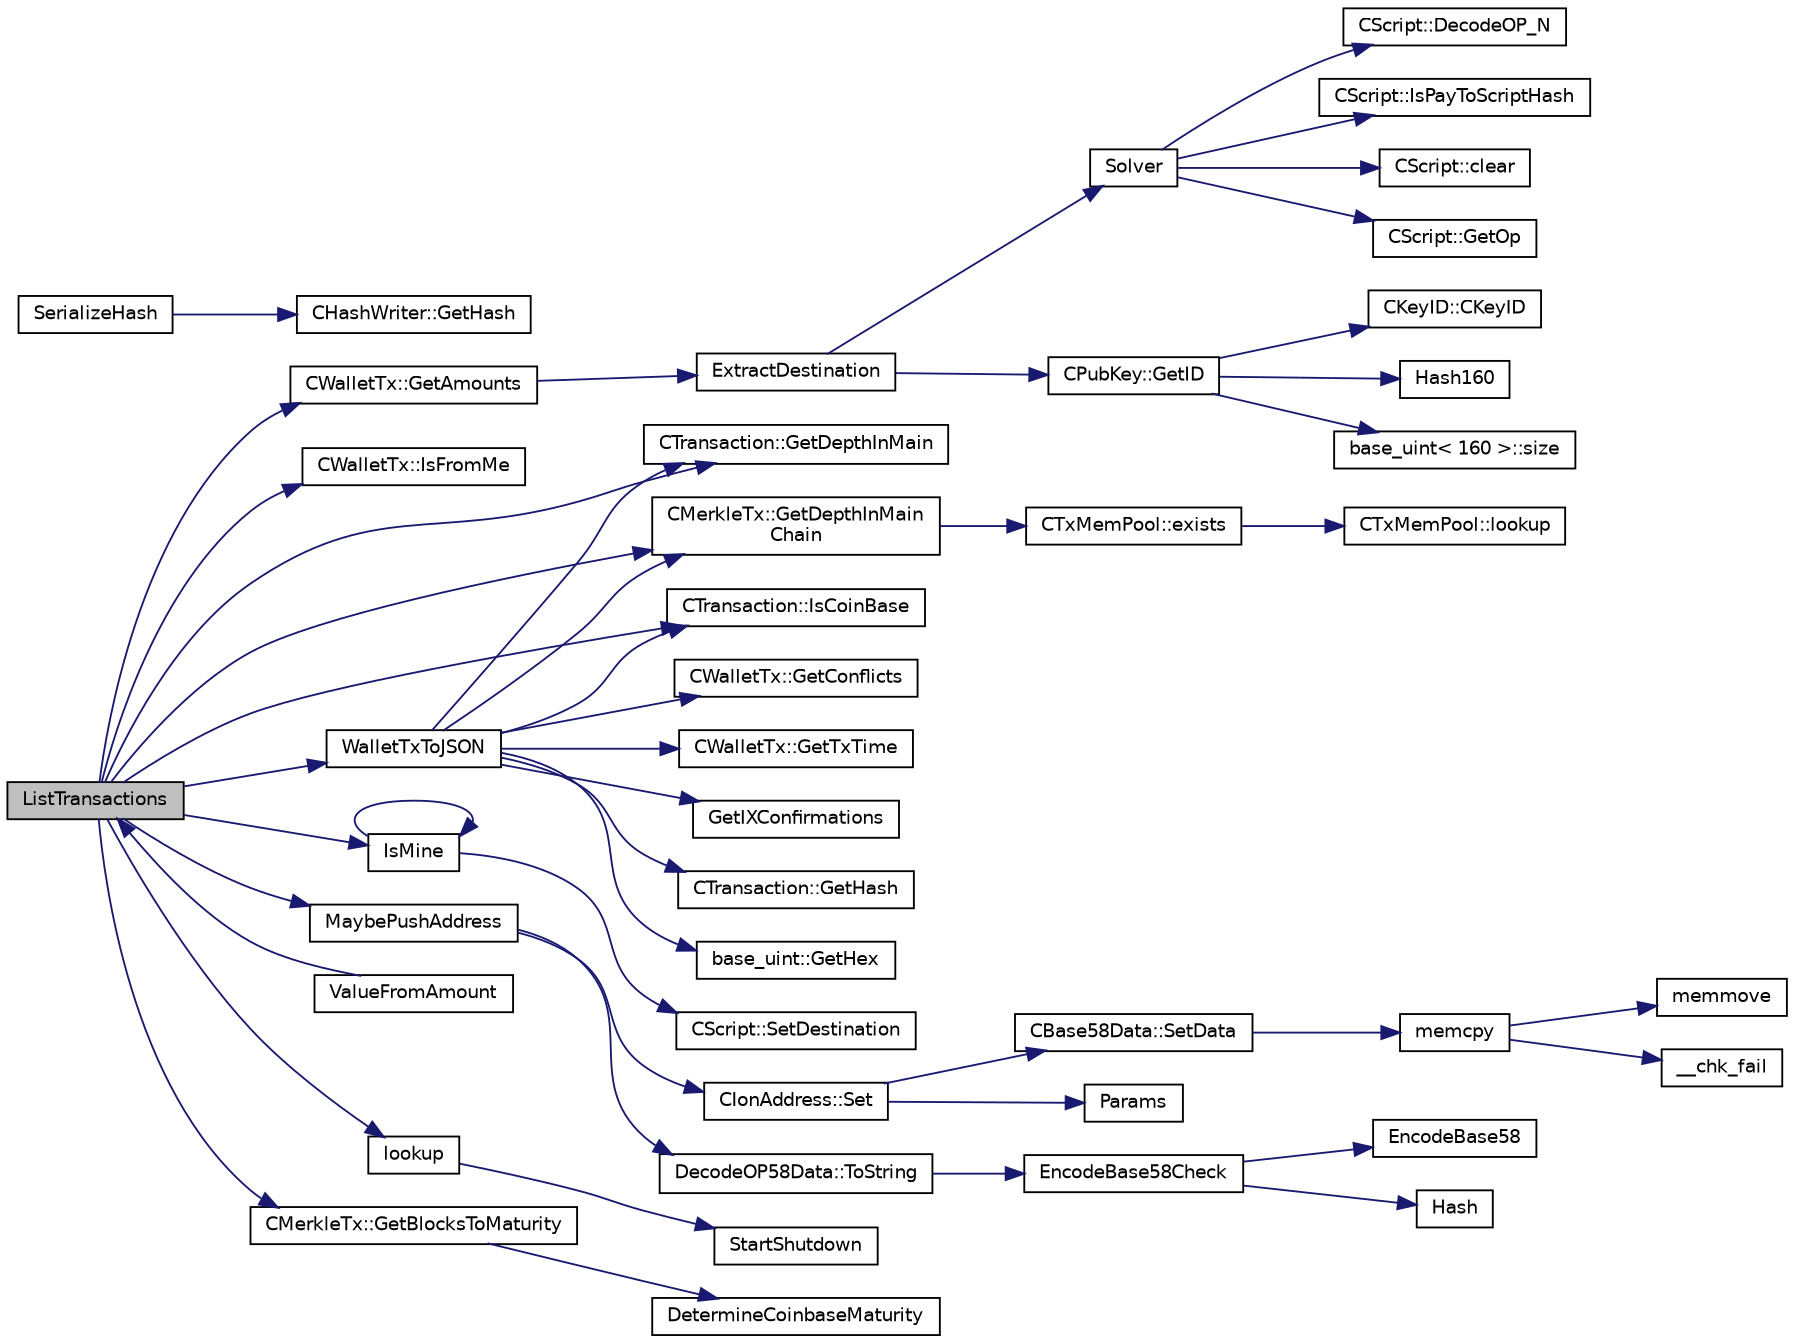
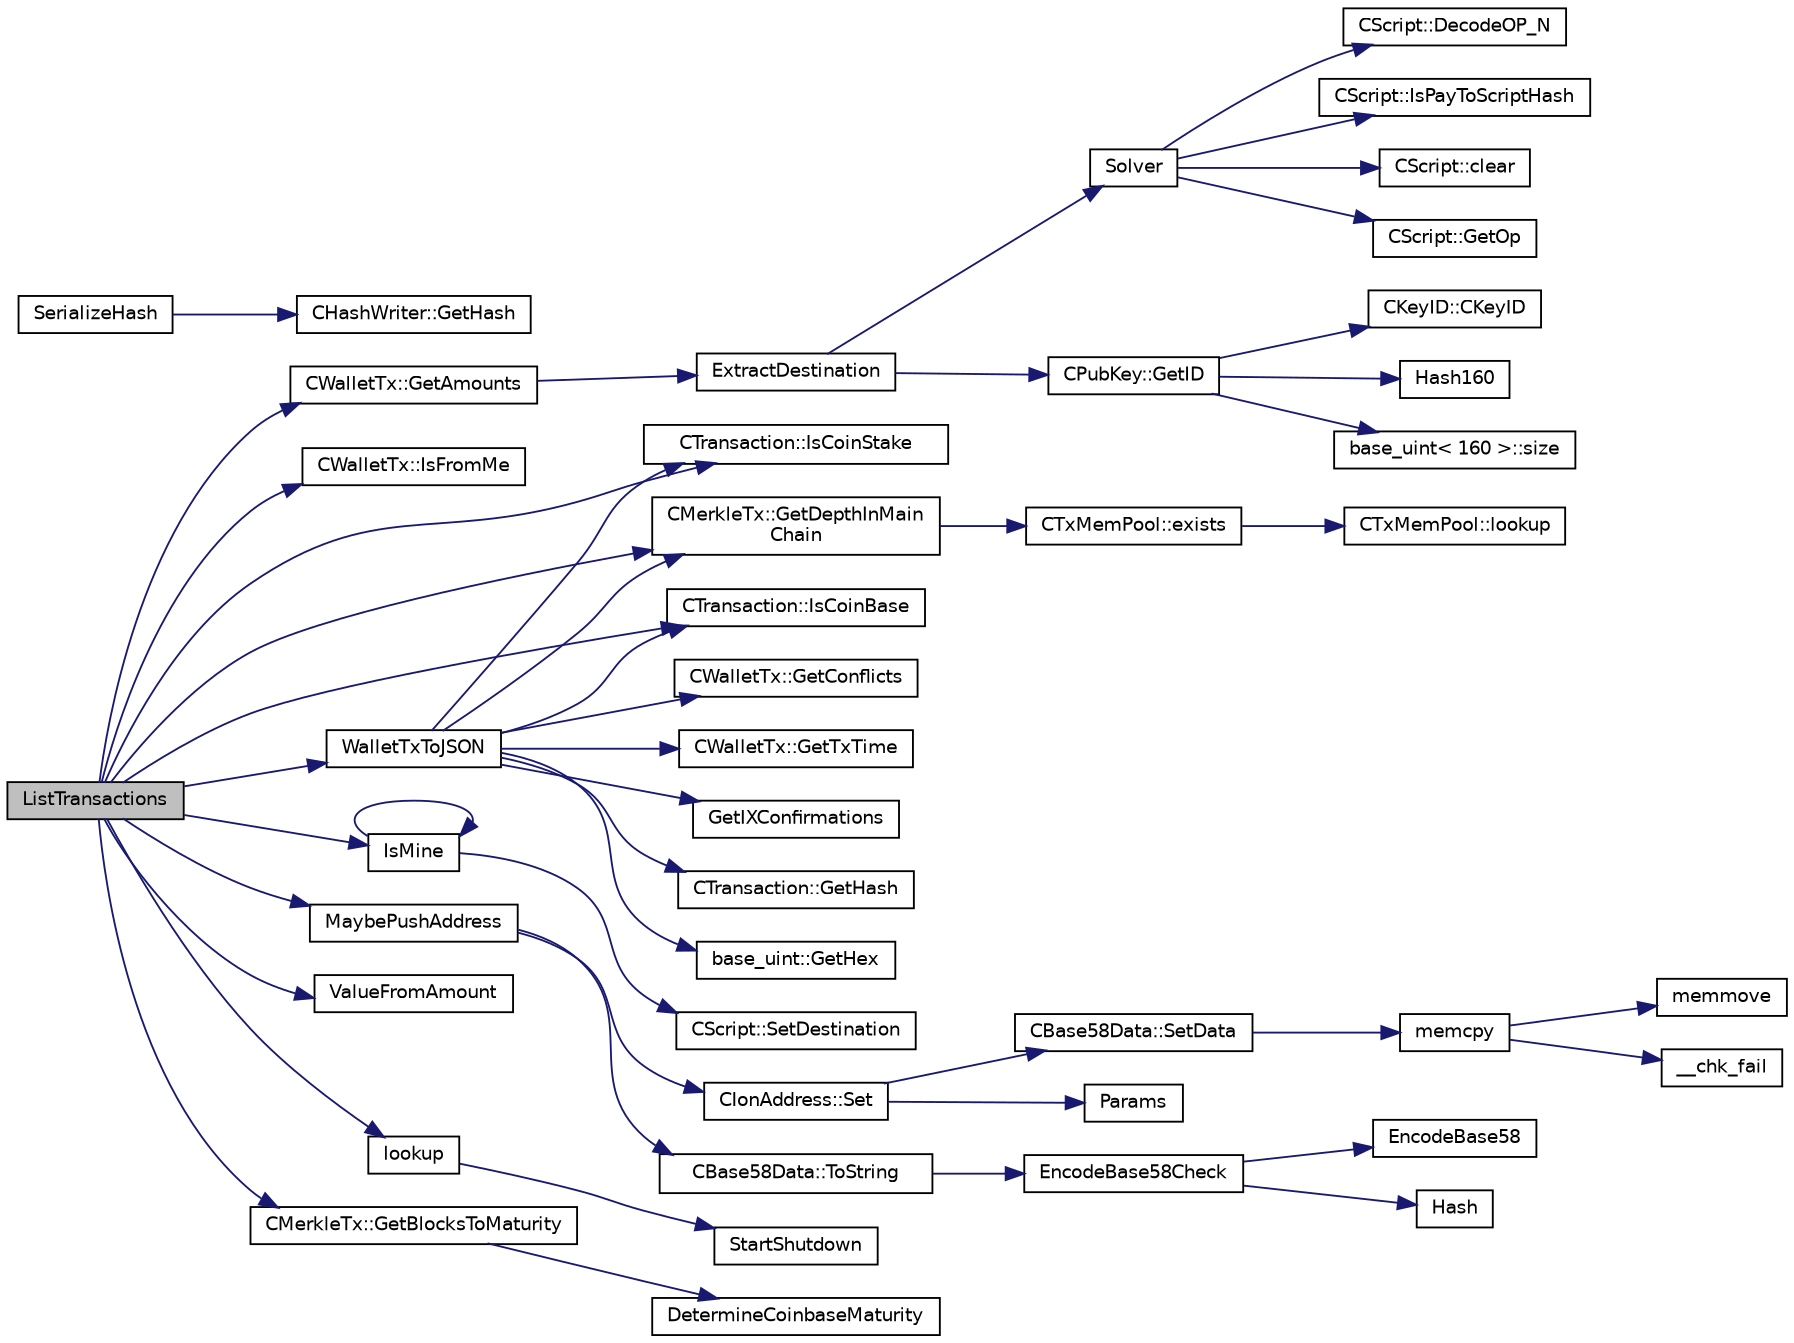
node "CTransaction::GetDepthInMain": label "CTransaction::GetDepthInMain" -> "CTransaction::IsCoinStake"
edge "ValueFromAmount" -> "ListTransactions": reversed
node "DecodeOP58Data::ToString": label "DecodeOP58Data::ToString" -> "CBase58Data::ToString"
